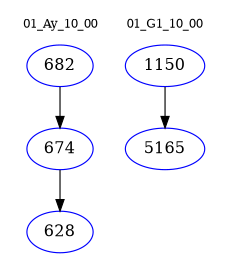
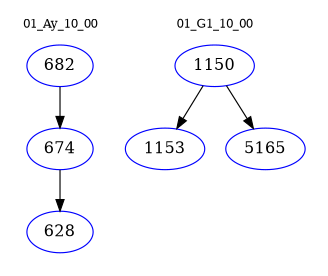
node "1153": added
